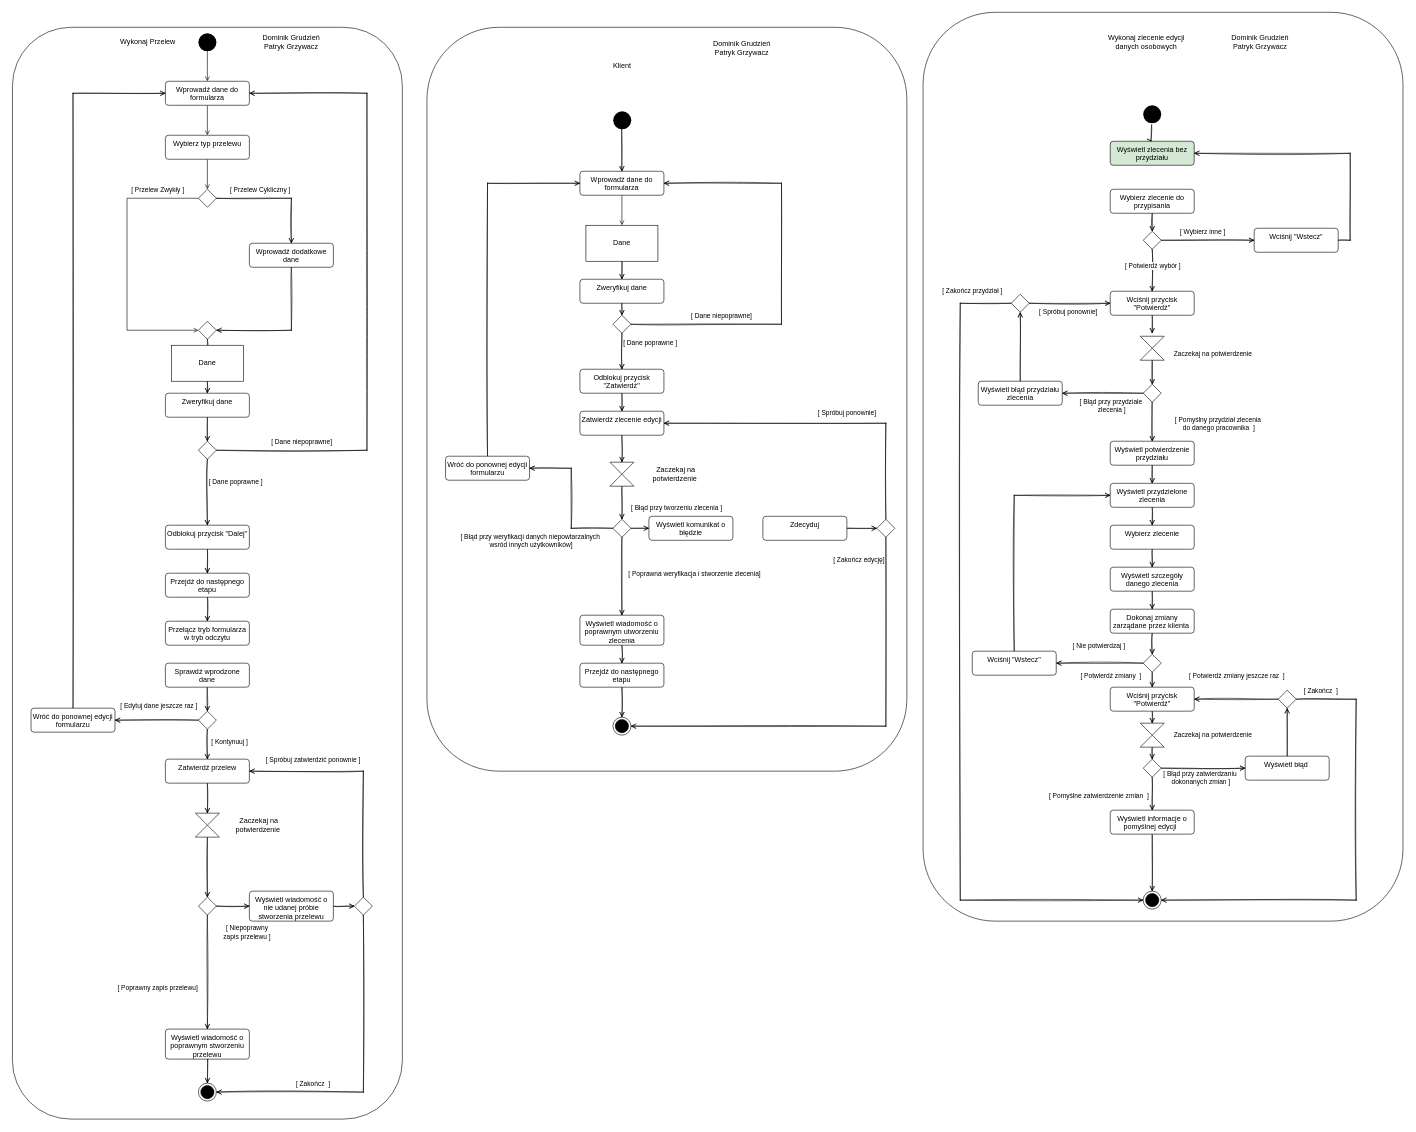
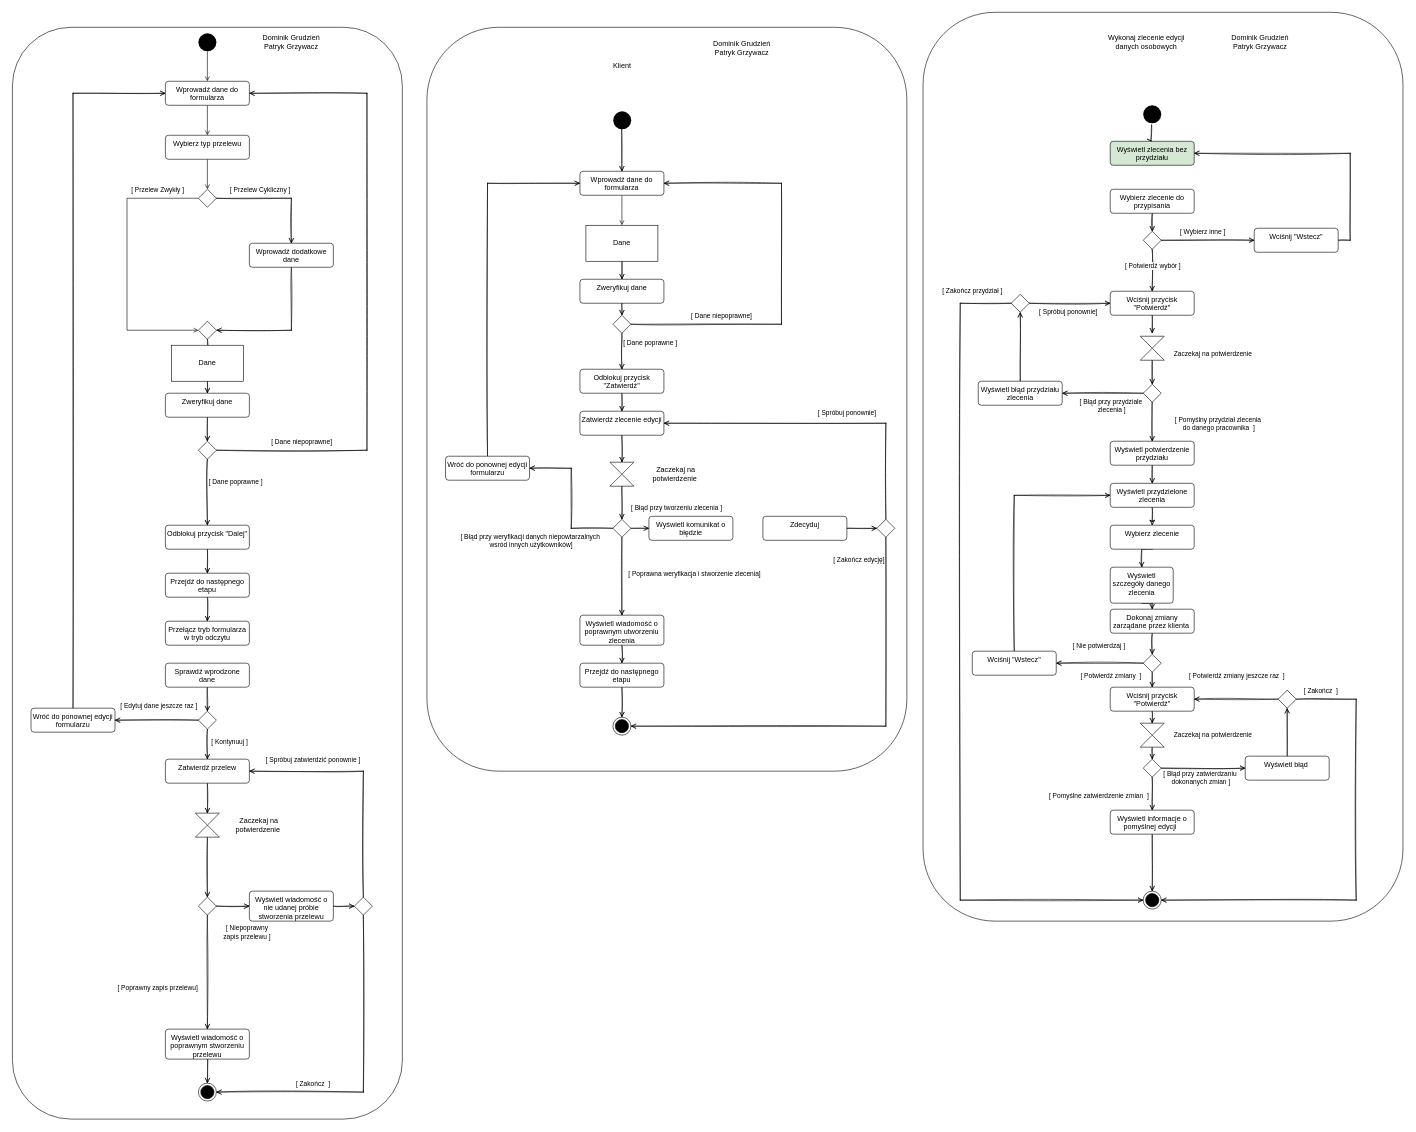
node "Wykonaj Przelew": removed
edge "Wyświetl przydzielone zlecenia" -> "Wybierz zlecenie": arrowhead open -> classic
node "Wyświetl szczegóły danego zlecenia": size 84x24 -> 63x36
